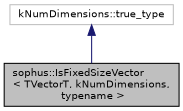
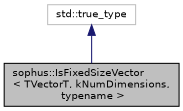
node "kNumDimensions::true_type": label "kNumDimensions::true_type" -> "std::true_type"
